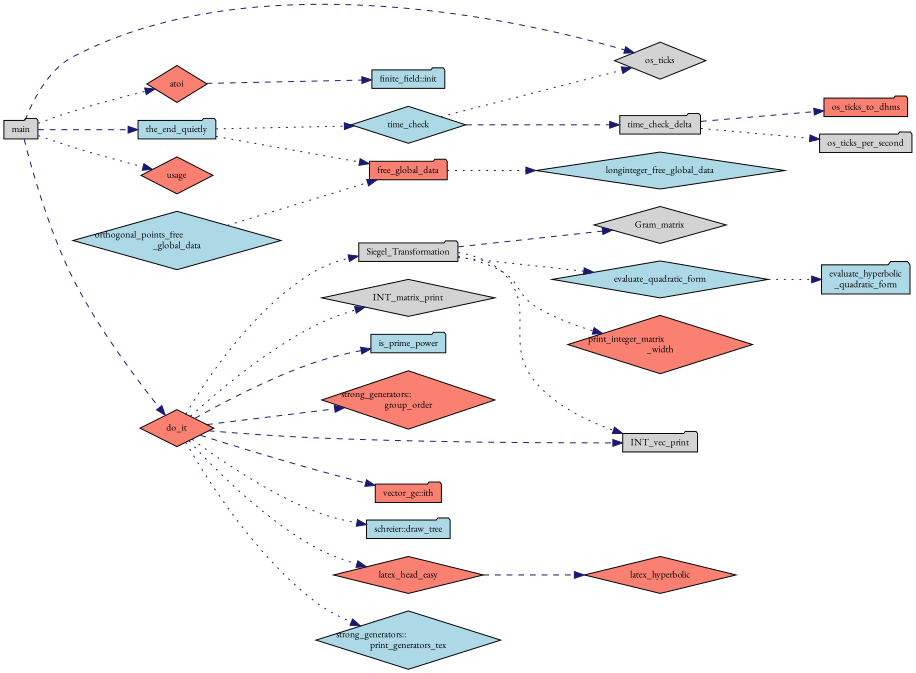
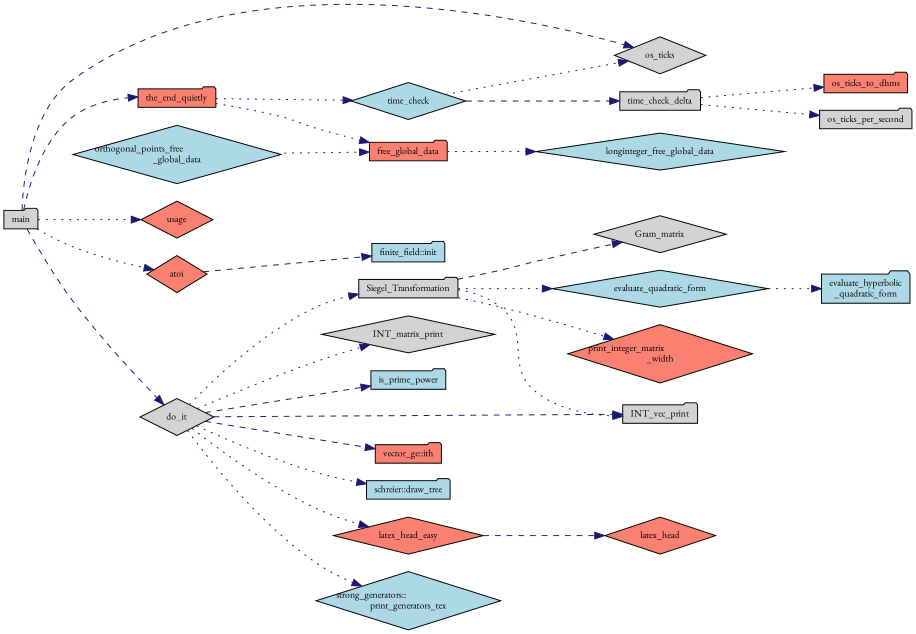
edge "time_check_delta" -> "os_ticks_to_dhms": style dashed -> dotted
node "the_end_quietly": fillcolor lightblue -> salmon
node "strong_generators:: group_order": removed
node "do_it": fillcolor salmon -> lightgrey
node "latex_hyperbolic": label "latex_hyperbolic" -> "latex_head"
